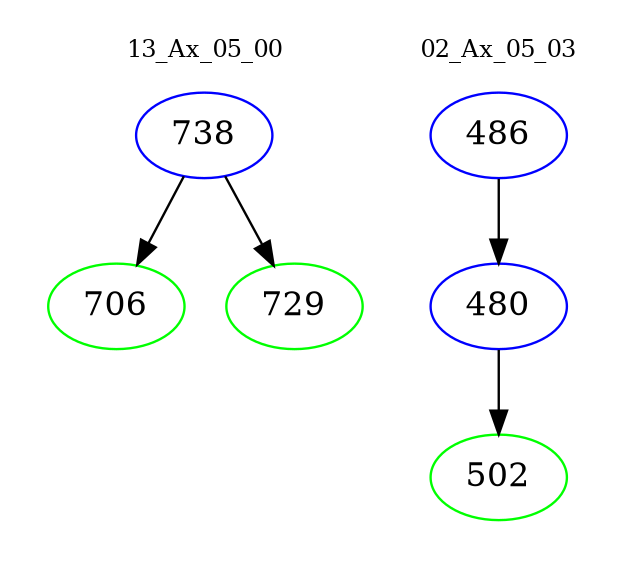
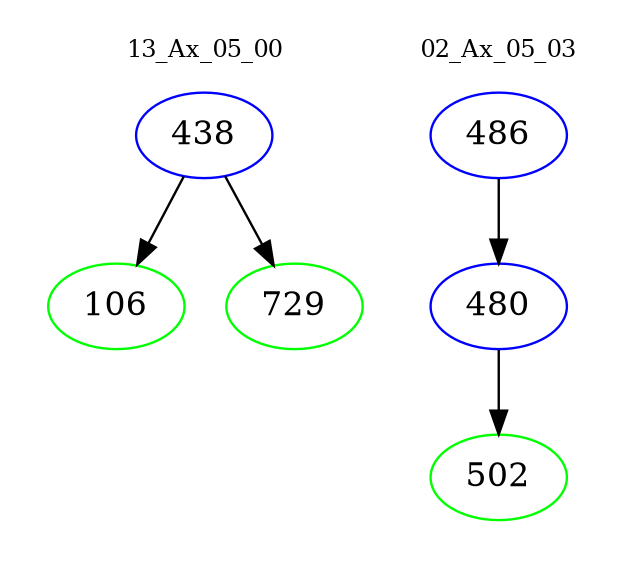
node "738": label "738" -> "438"
node "706": label "706" -> "106"
